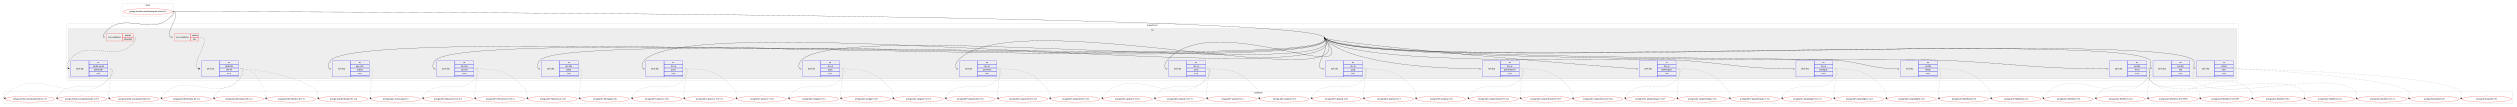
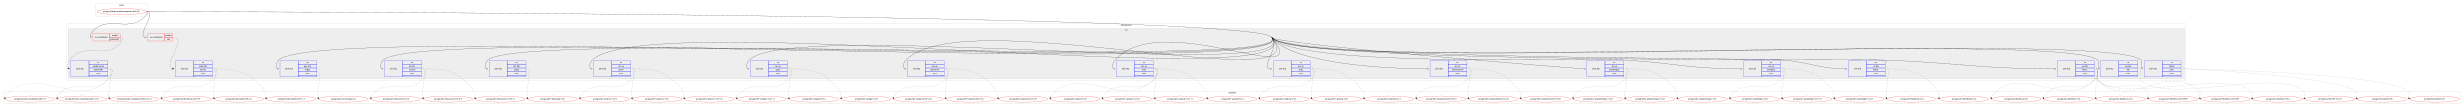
node "portage://media-libs/alsa-lib-1.2.1": removed
